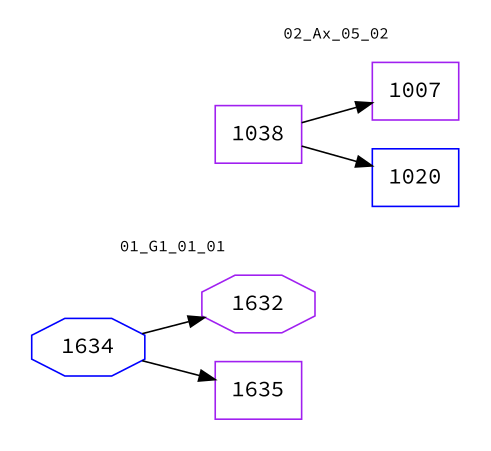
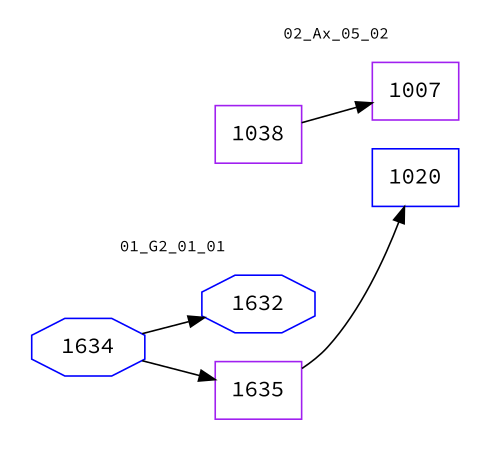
edge "1038" -> "1020": now "1635" -> "1020"
cluster "01_G1_01_01": label "01_G1_01_01" -> "01_G2_01_01"
node "1632": color purple -> blue
